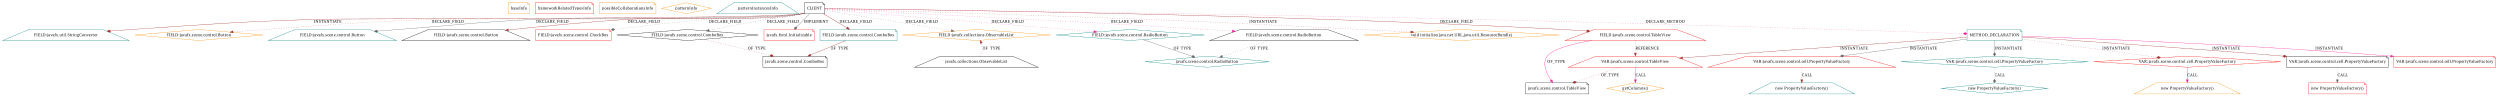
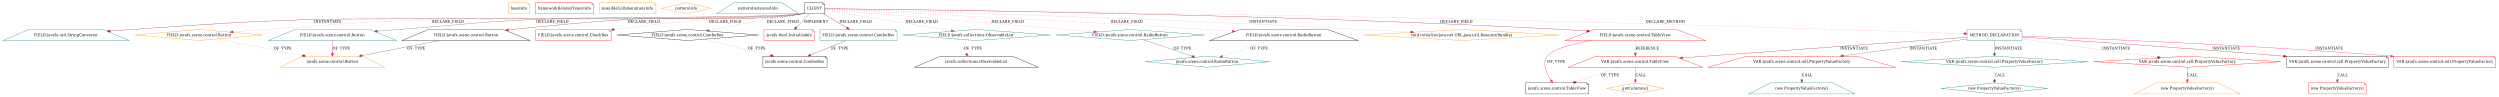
node "FIELD:javafx.collections.ObservableList": color darkorange -> teal
edge "javafx.collections.ObservableList" -> "FIELD:javafx.collections.ObservableList": reversed
node "javafx.scene.control.Button": added
